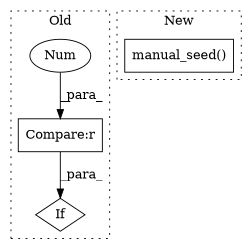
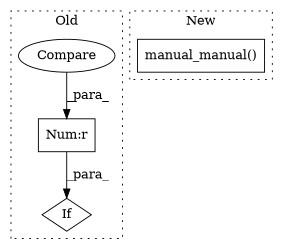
node "Num": label "Num" -> "Compare"
node "manual_seed()": label "manual_seed()" -> "manual_manual()"
node "Compare:r": label "Compare:r" -> "Num:r"
